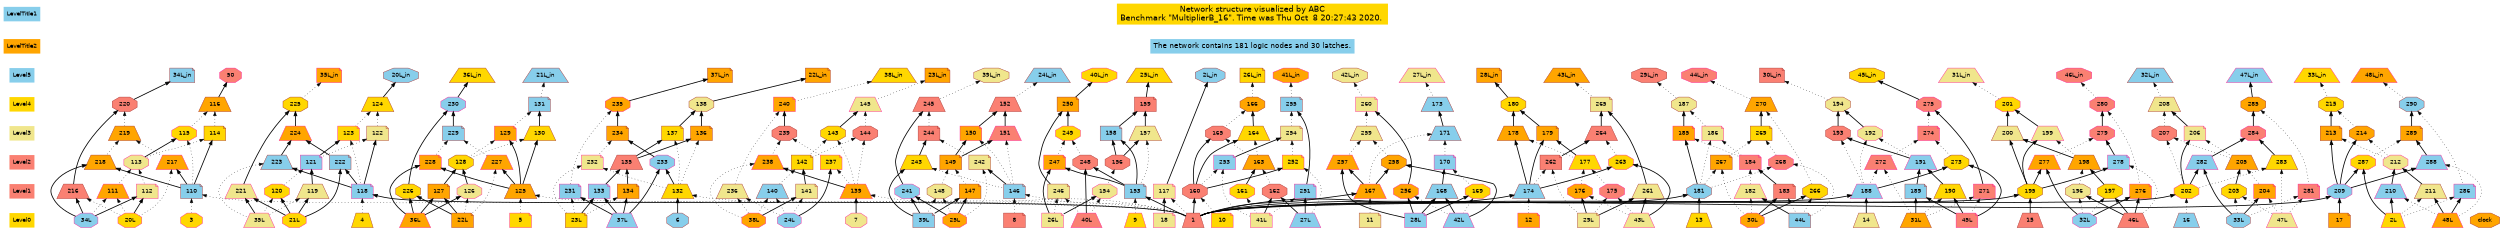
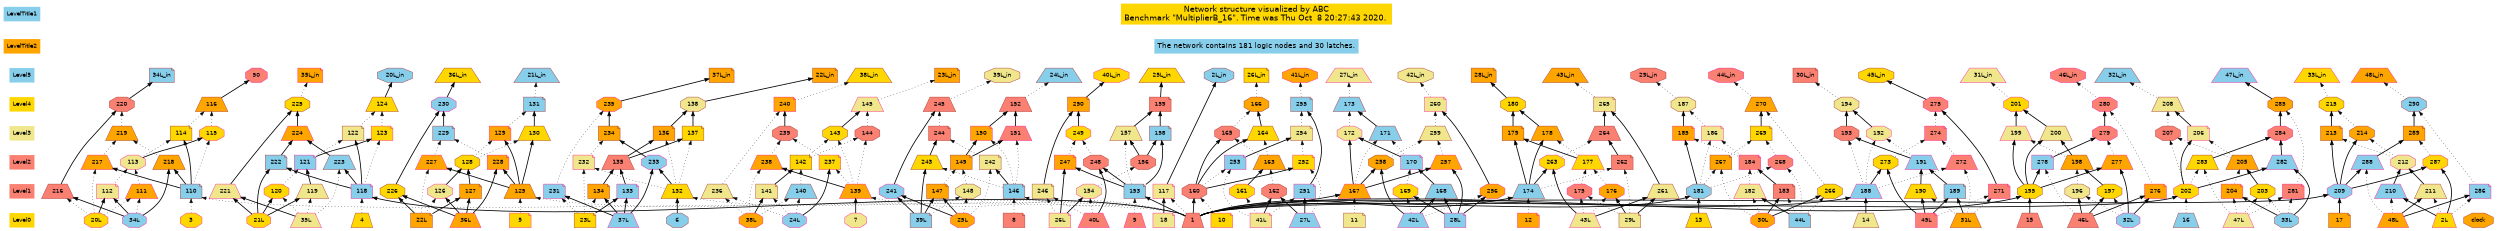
node "172": added
node "9": fillcolor gold -> salmon
